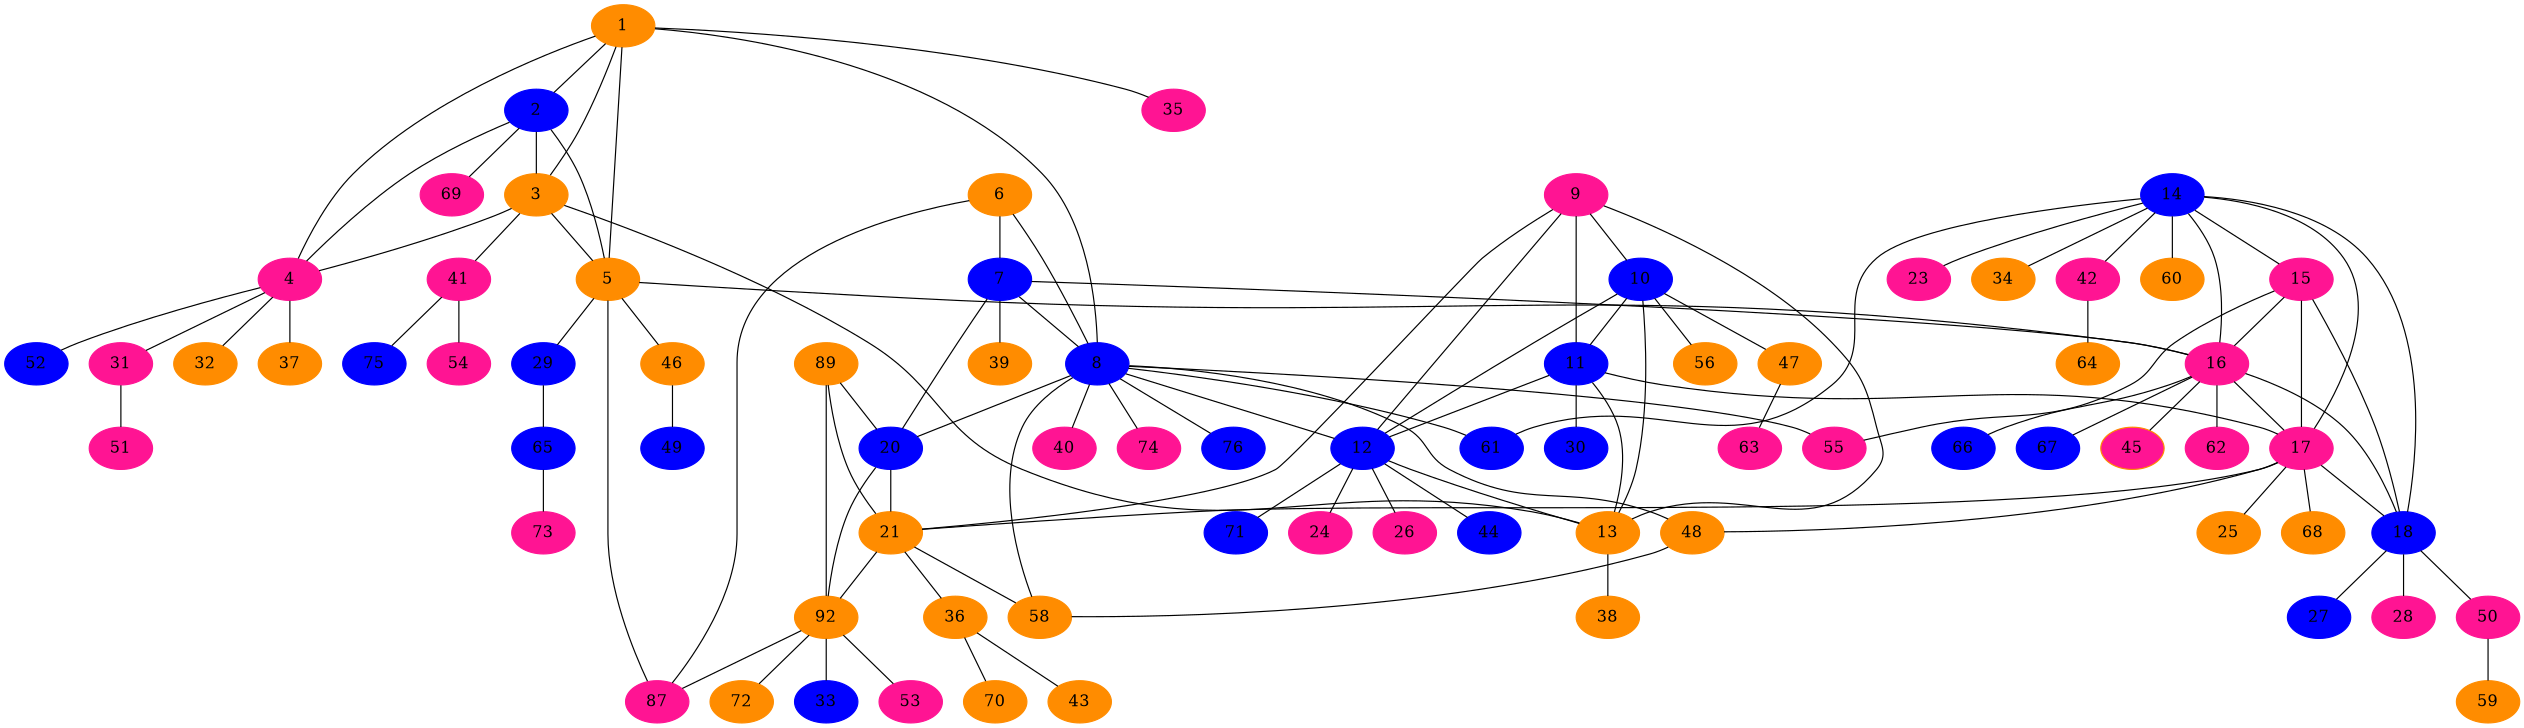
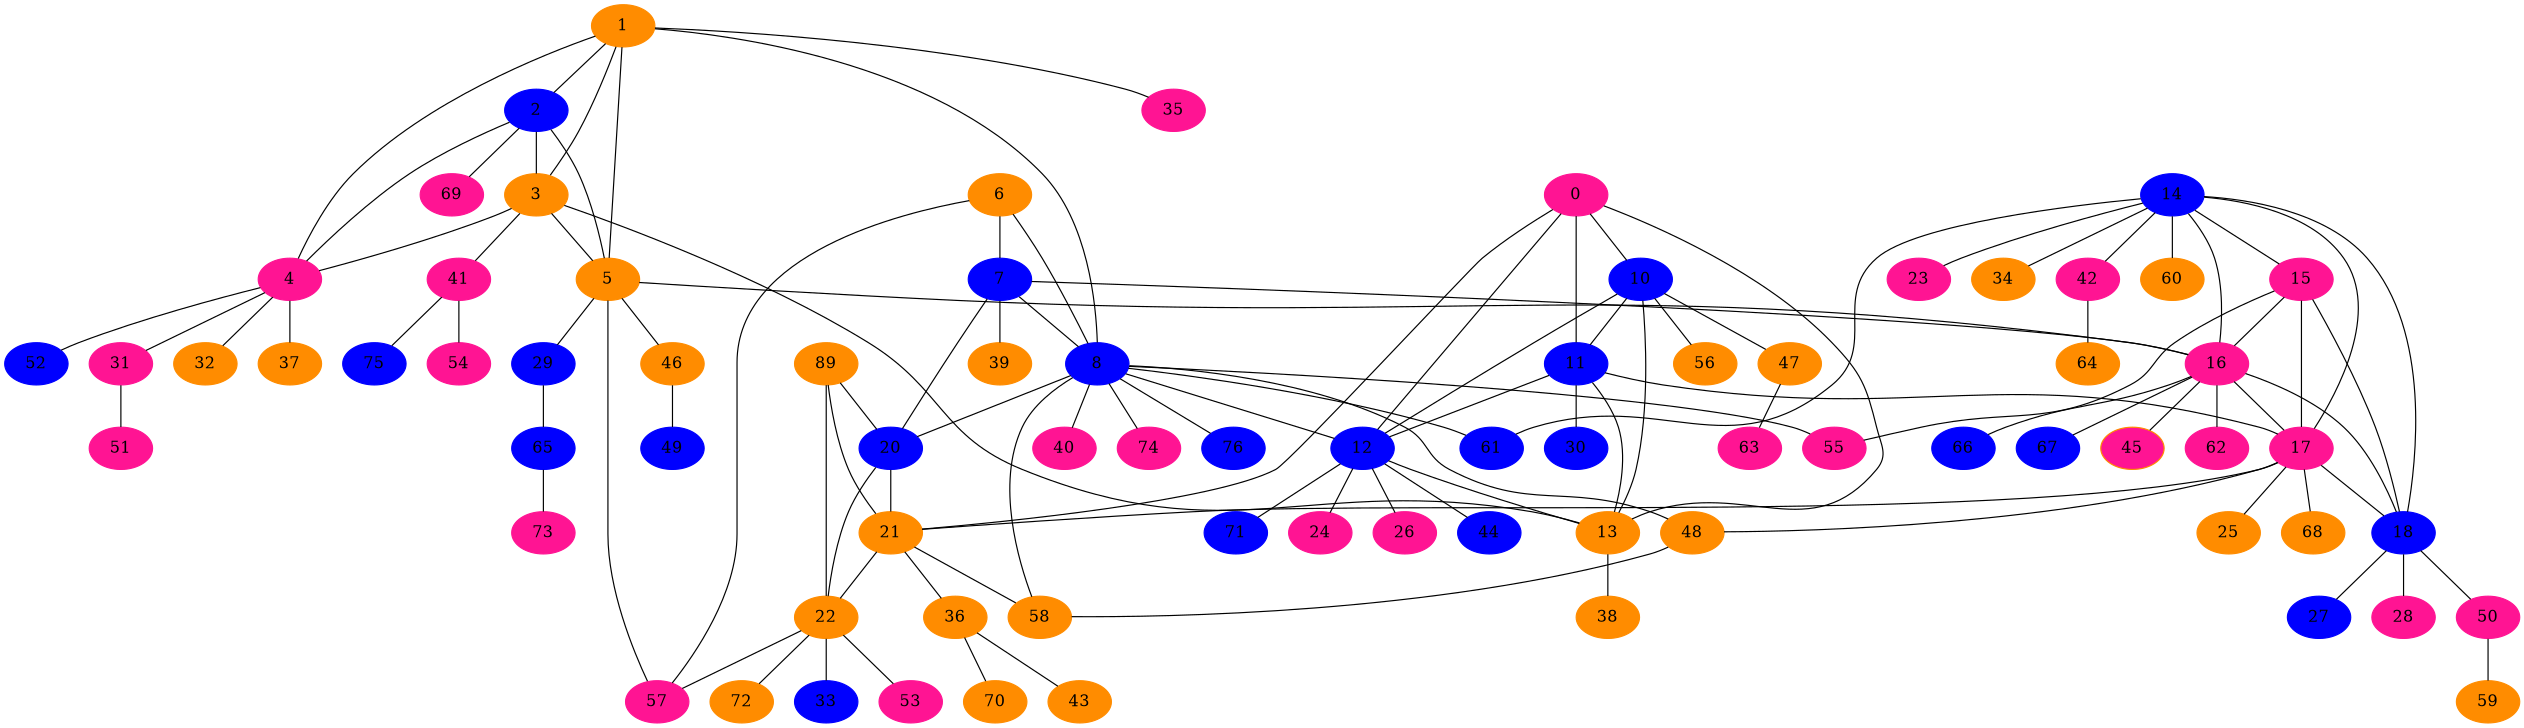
node "9": label "9" -> "0"
node "92": label "92" -> "22"
node "87": label "87" -> "57"
